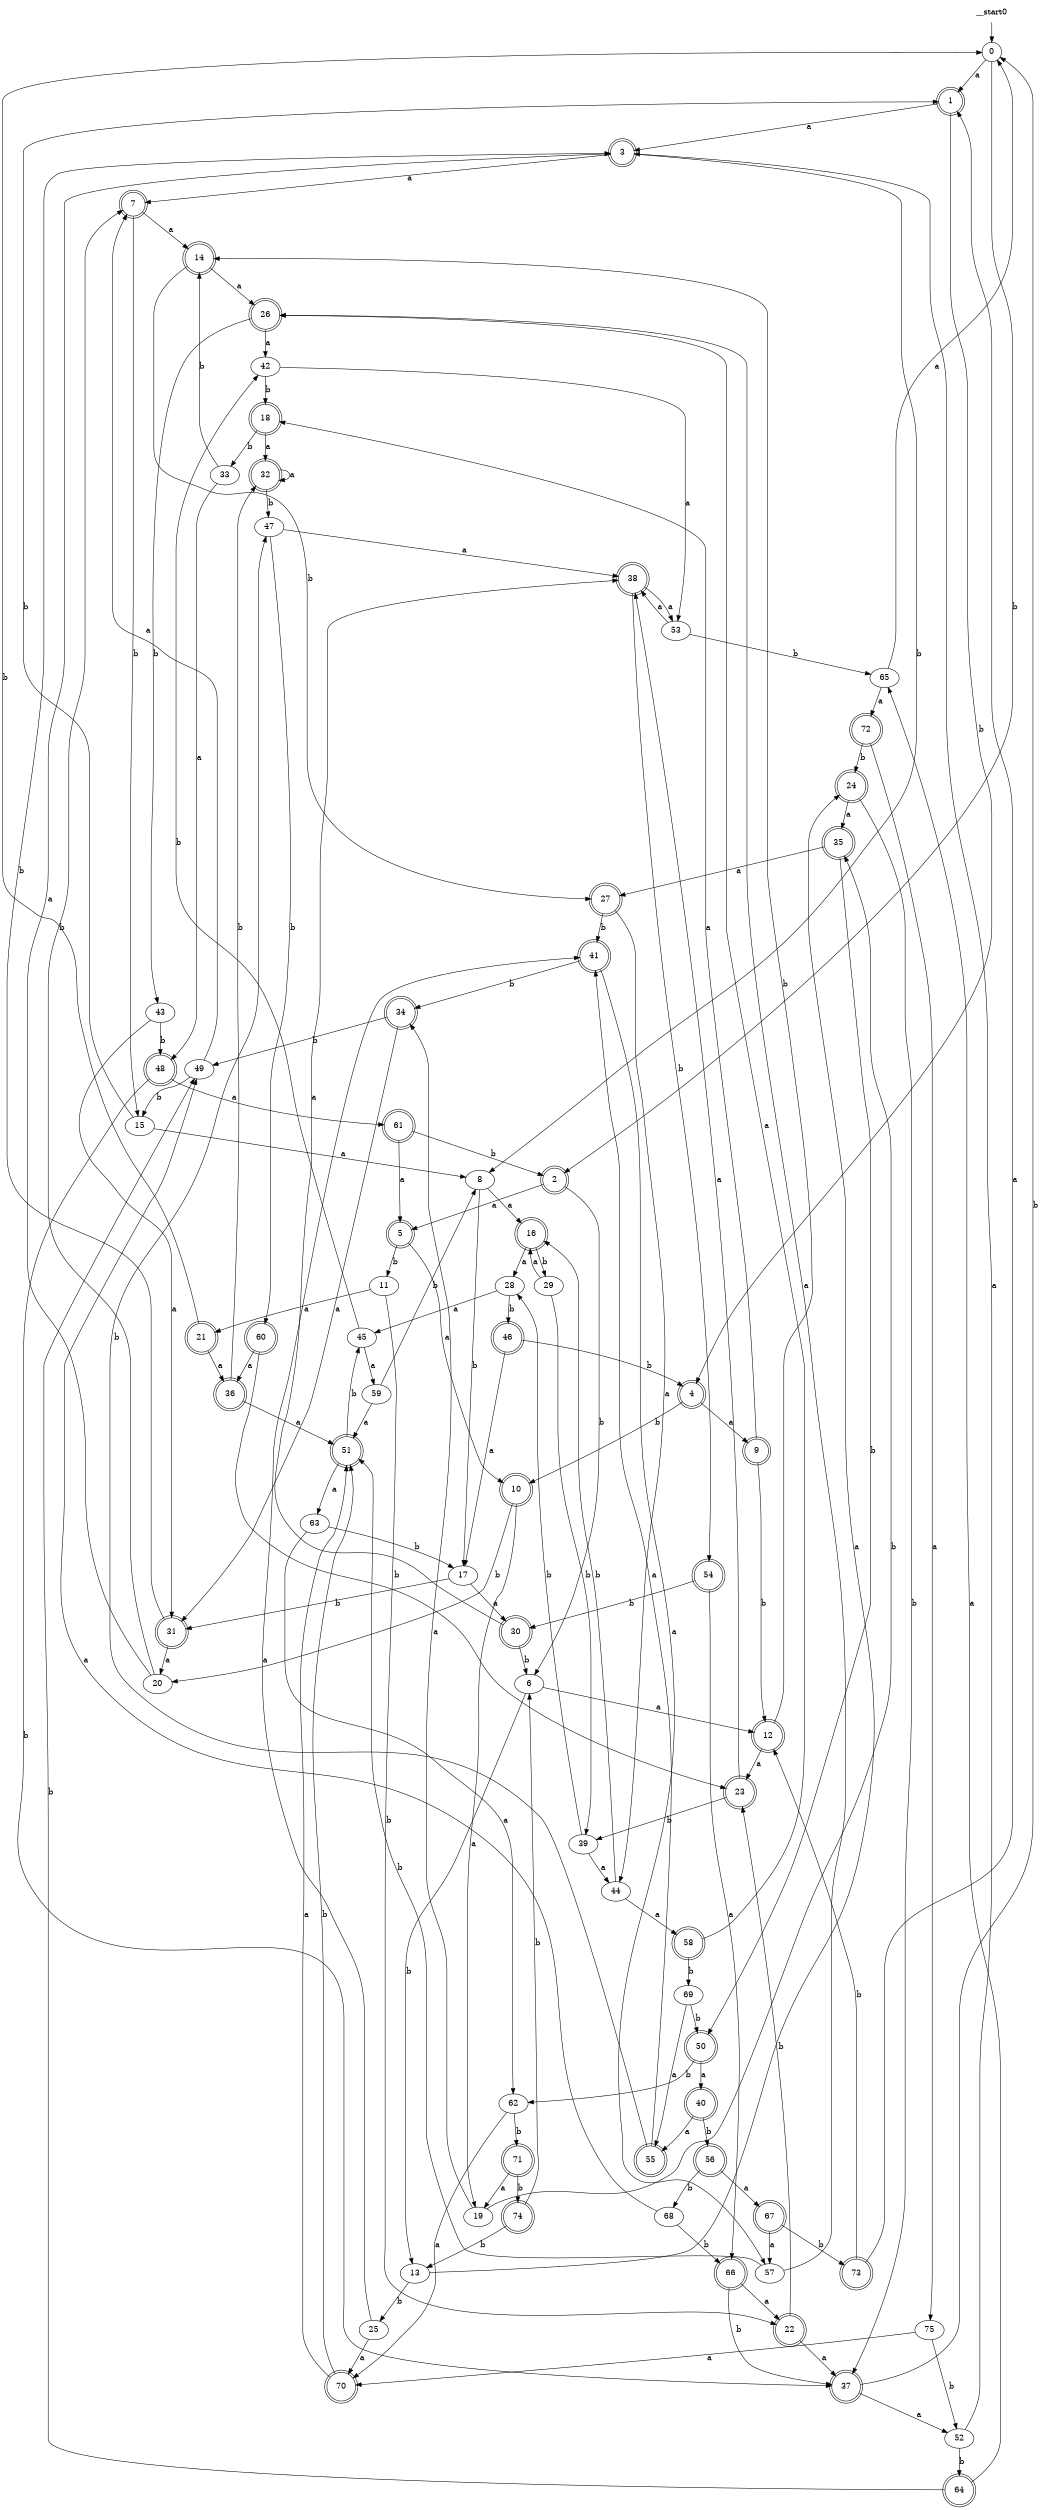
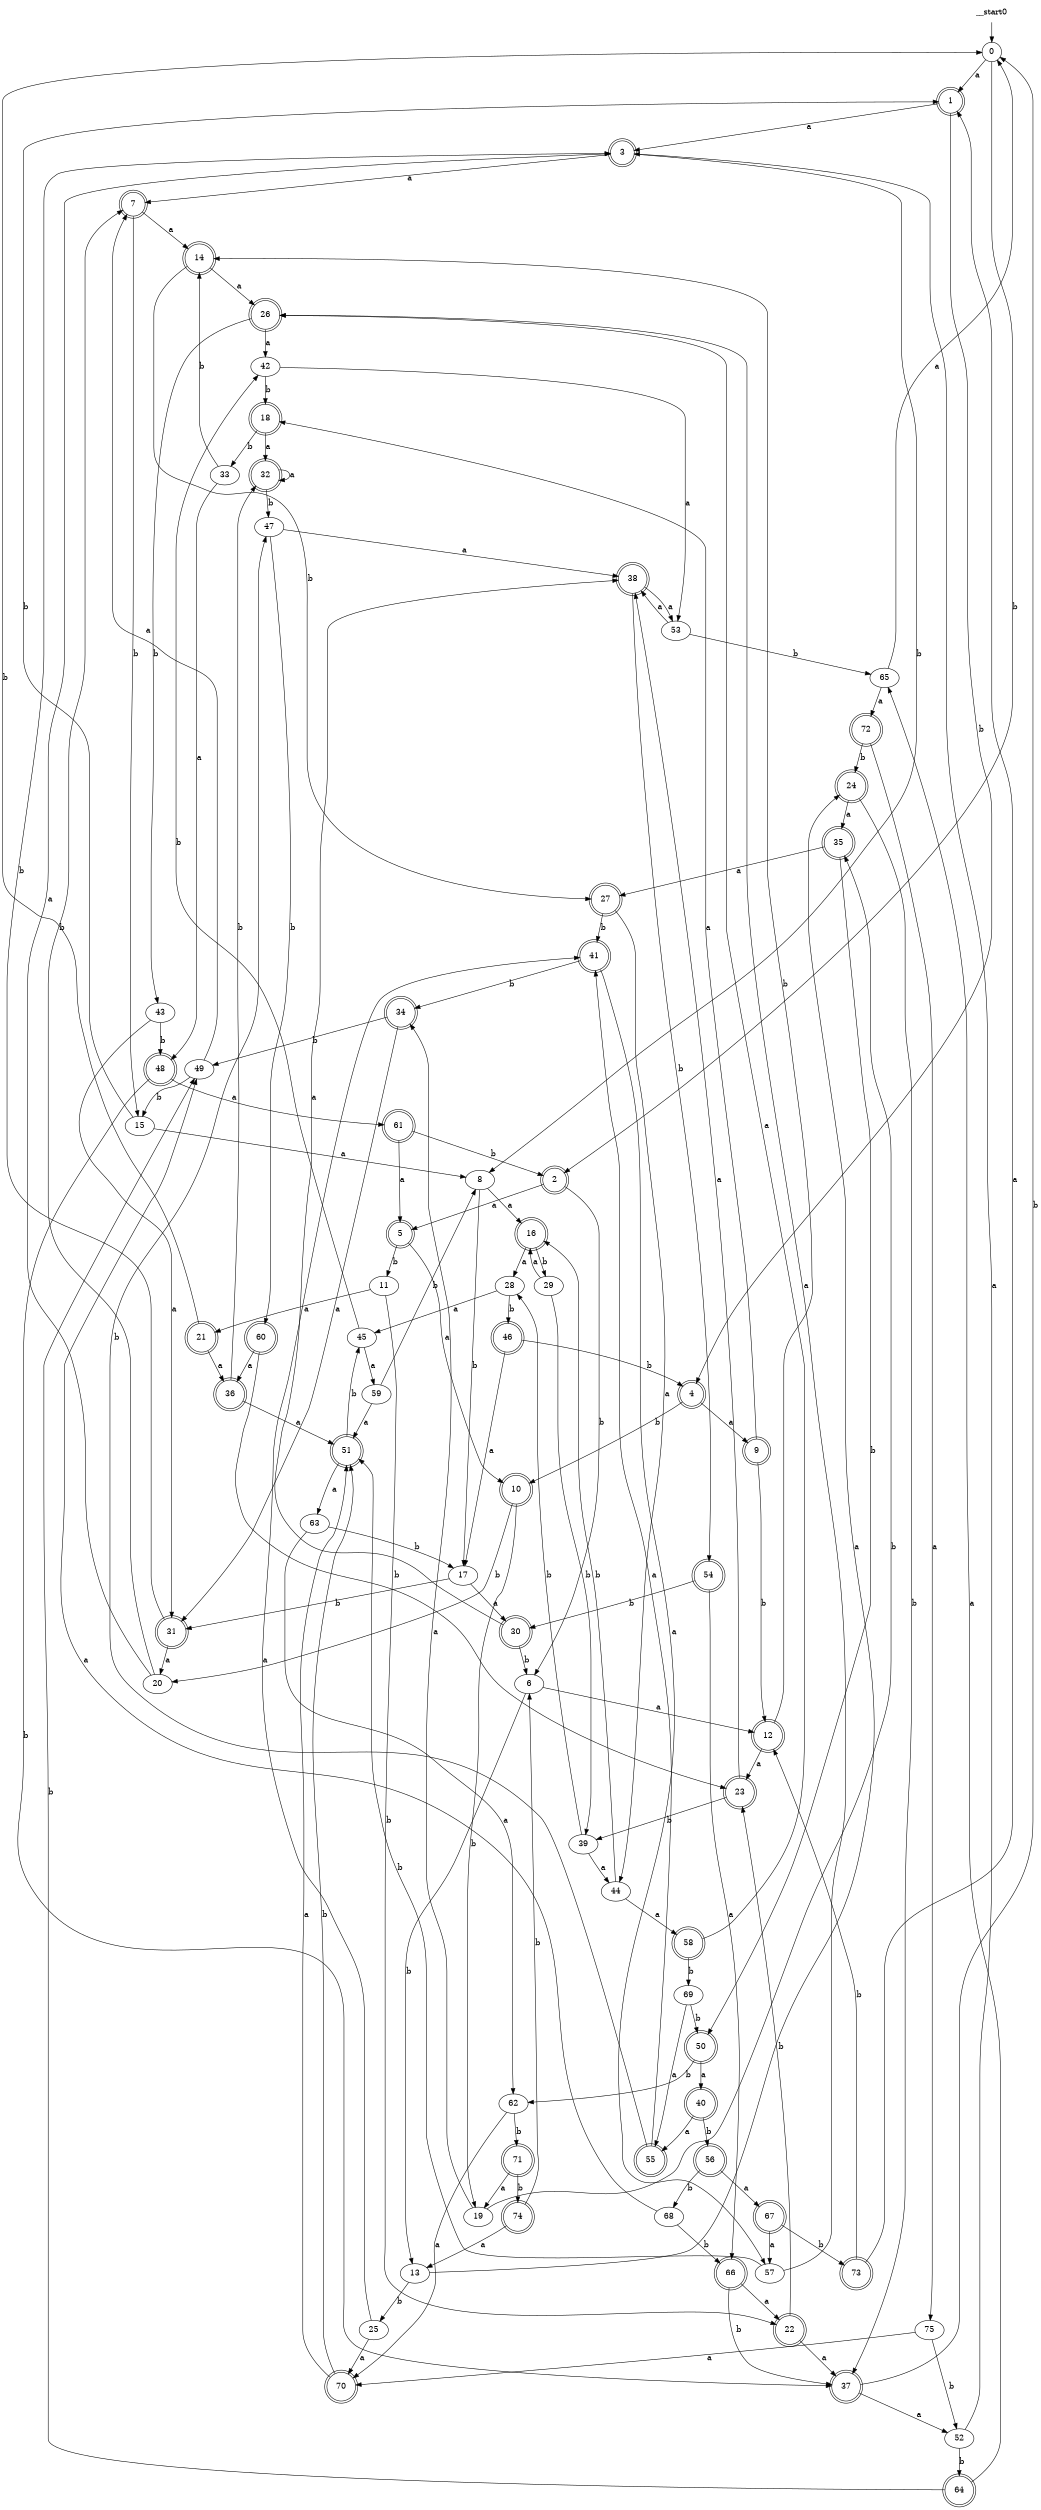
edge "10" -> "19": label "a" -> "b"
edge "74" -> "13": label "b" -> "a"
